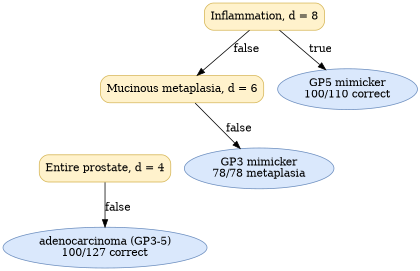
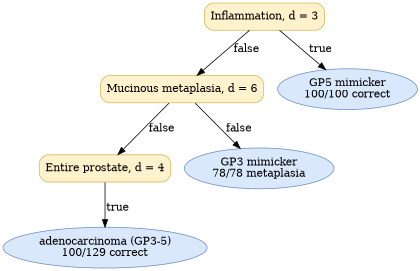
node "Inflammation, d = 8": label "Inflammation, d = 8" -> "Inflammation, d = 3"
node "GP5 mimicker": text "100/110 correct" -> "100/100 correct"
edge "Mucinous metaplasia, d = 6" -> "Entire prostate, d = 4": added, label "false"
edge "Entire prostate, d = 4" -> "adenocarcinoma (GP3-5)": label "false" -> "true"
node "adenocarcinoma (GP3-5)": text "100/127 correct" -> "100/129 correct"
